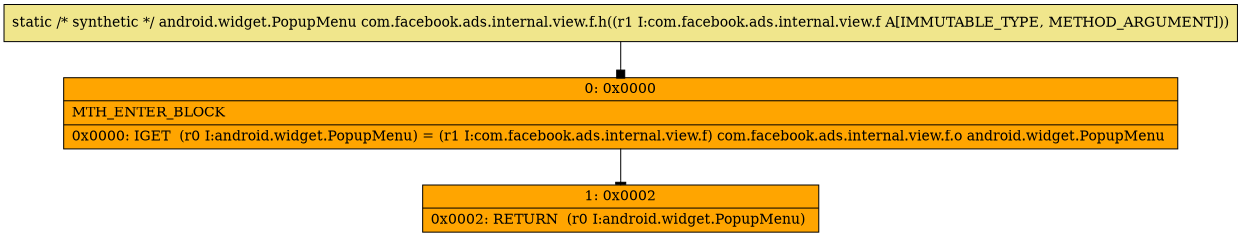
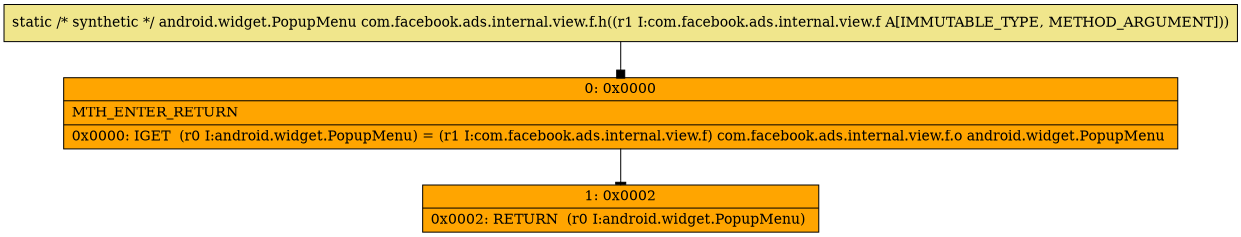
node "0: 0x0000": text "MTH_ENTER_BLOCK" -> "MTH_ENTER_RETURN"
